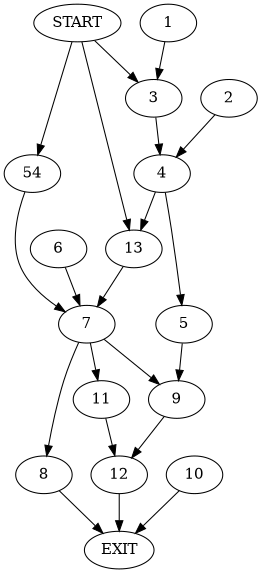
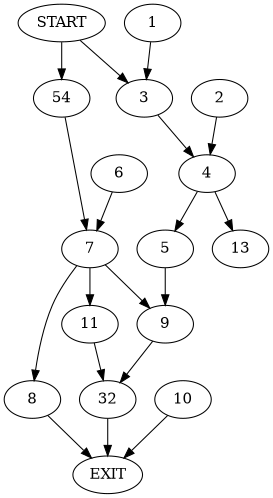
edge "START" -> "13": removed
edge "13" -> "7": removed
node "12": label "12" -> "32"
